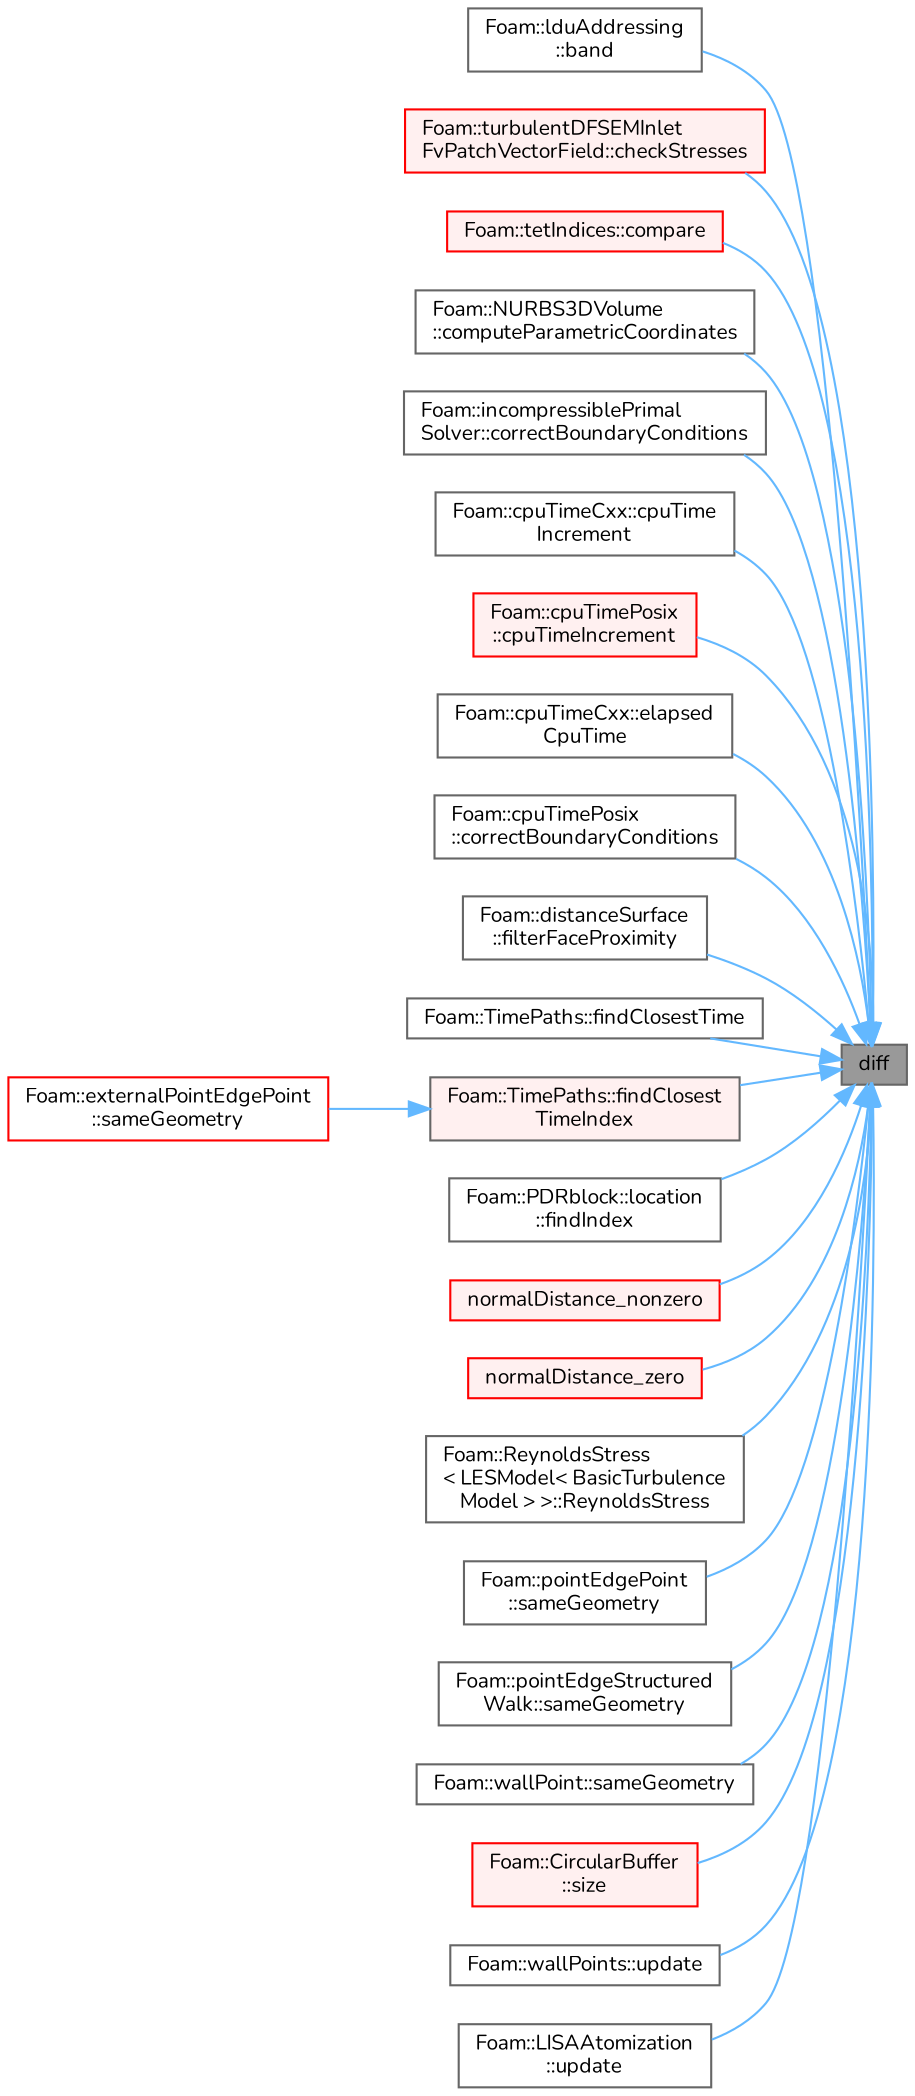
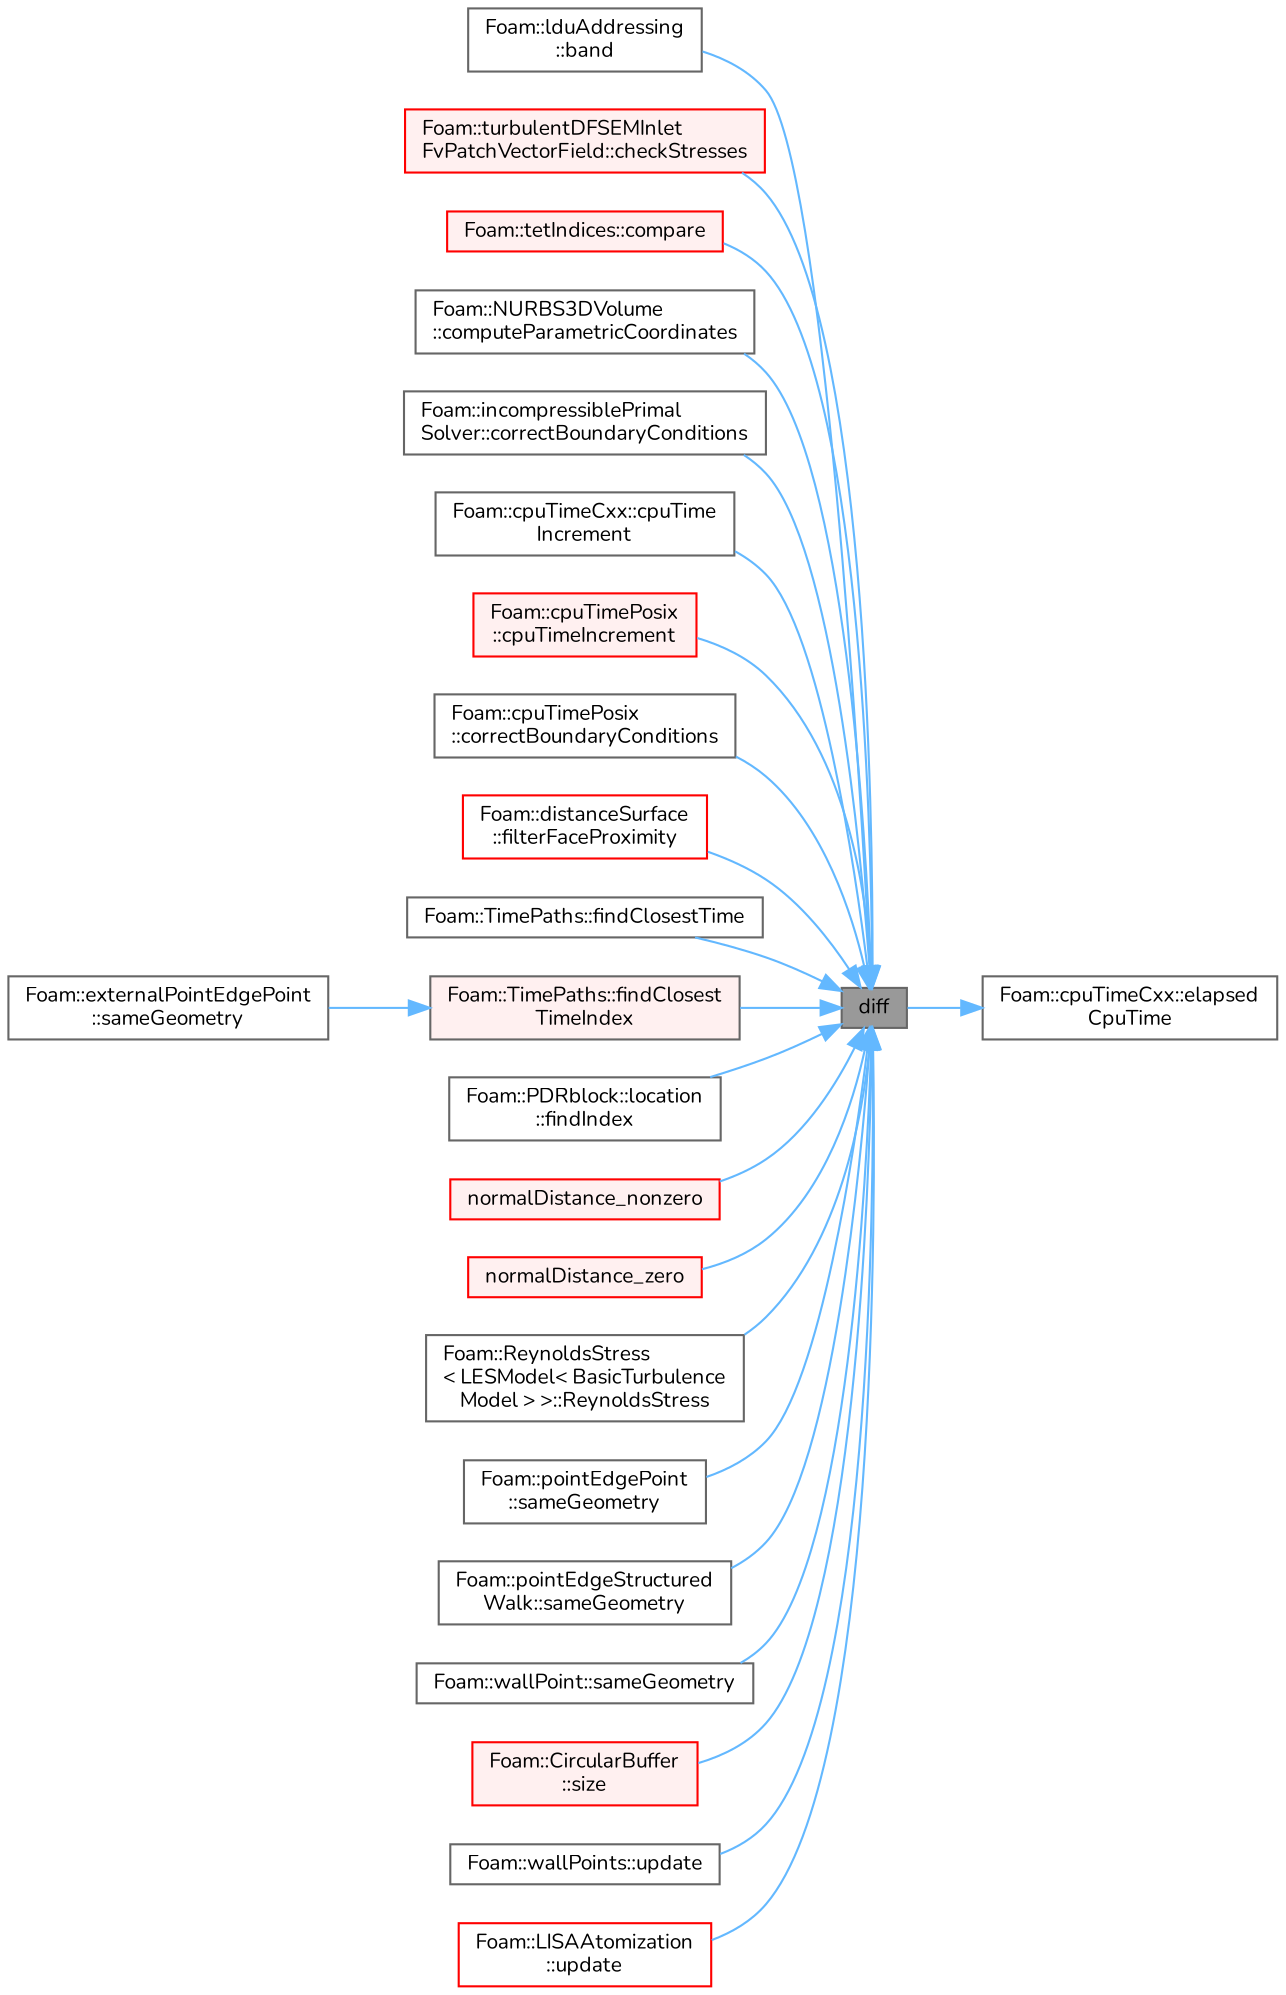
edge "Foam::cpuTimeCxx::elapsed CpuTime" -> "diff": reversed
node "Foam::distanceSurface ::filterFaceProximity": color grey40 -> red
node "Foam::externalPointEdgePoint ::sameGeometry": color red -> grey40
node "Foam::LISAAtomization ::update": color grey40 -> red
